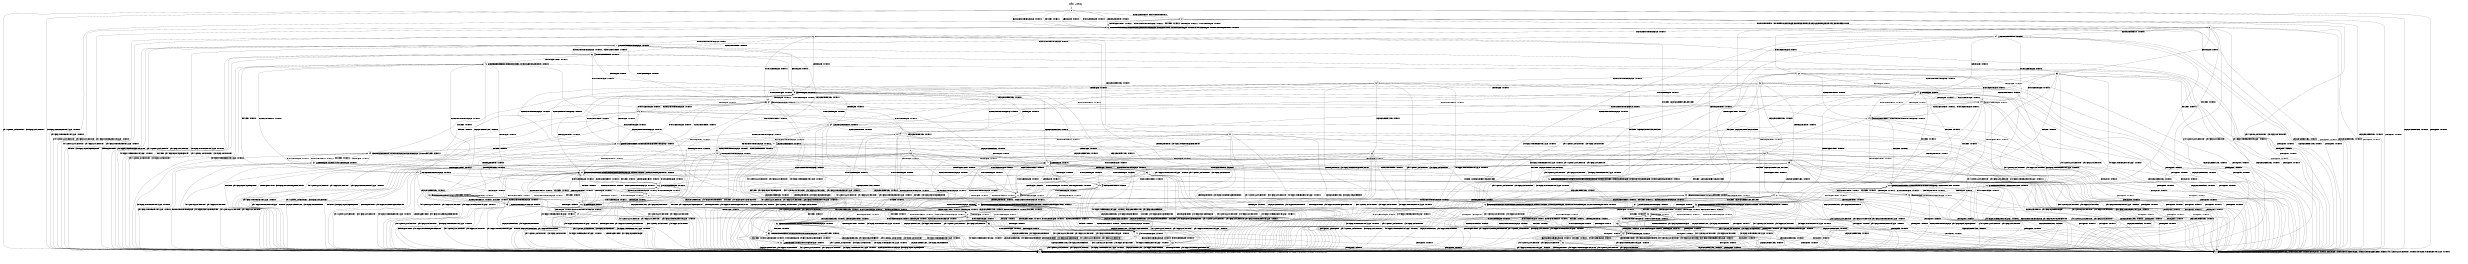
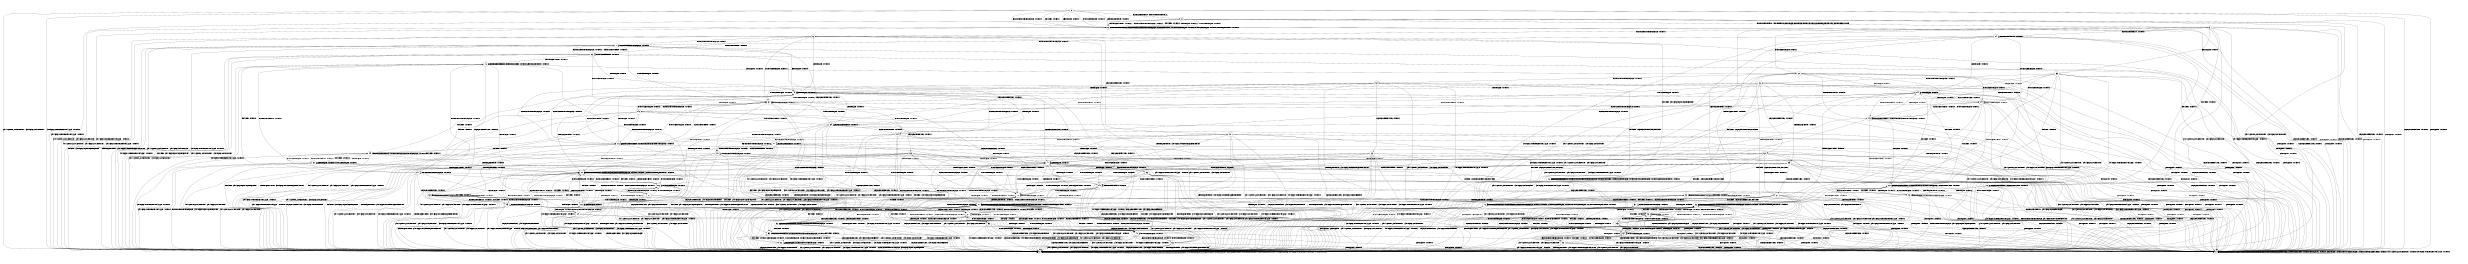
node "__start0": removed
edge "s46" -> "s4": now "s46" -> "s60"
edge "s34" -> "s9": removed, label "CERTIFICATE / TIMEOUT"
edge "s6" -> "s18": label "FINISHED / CHANGE_CIPHER_SPEC,FINISHED" -> "FINISHED / Alert(FATAL,HANDSHAKE_FAILURE)"
edge "s39" -> "s24": reversed
edge "s87" -> "s36": now "s87" -> "s42"
